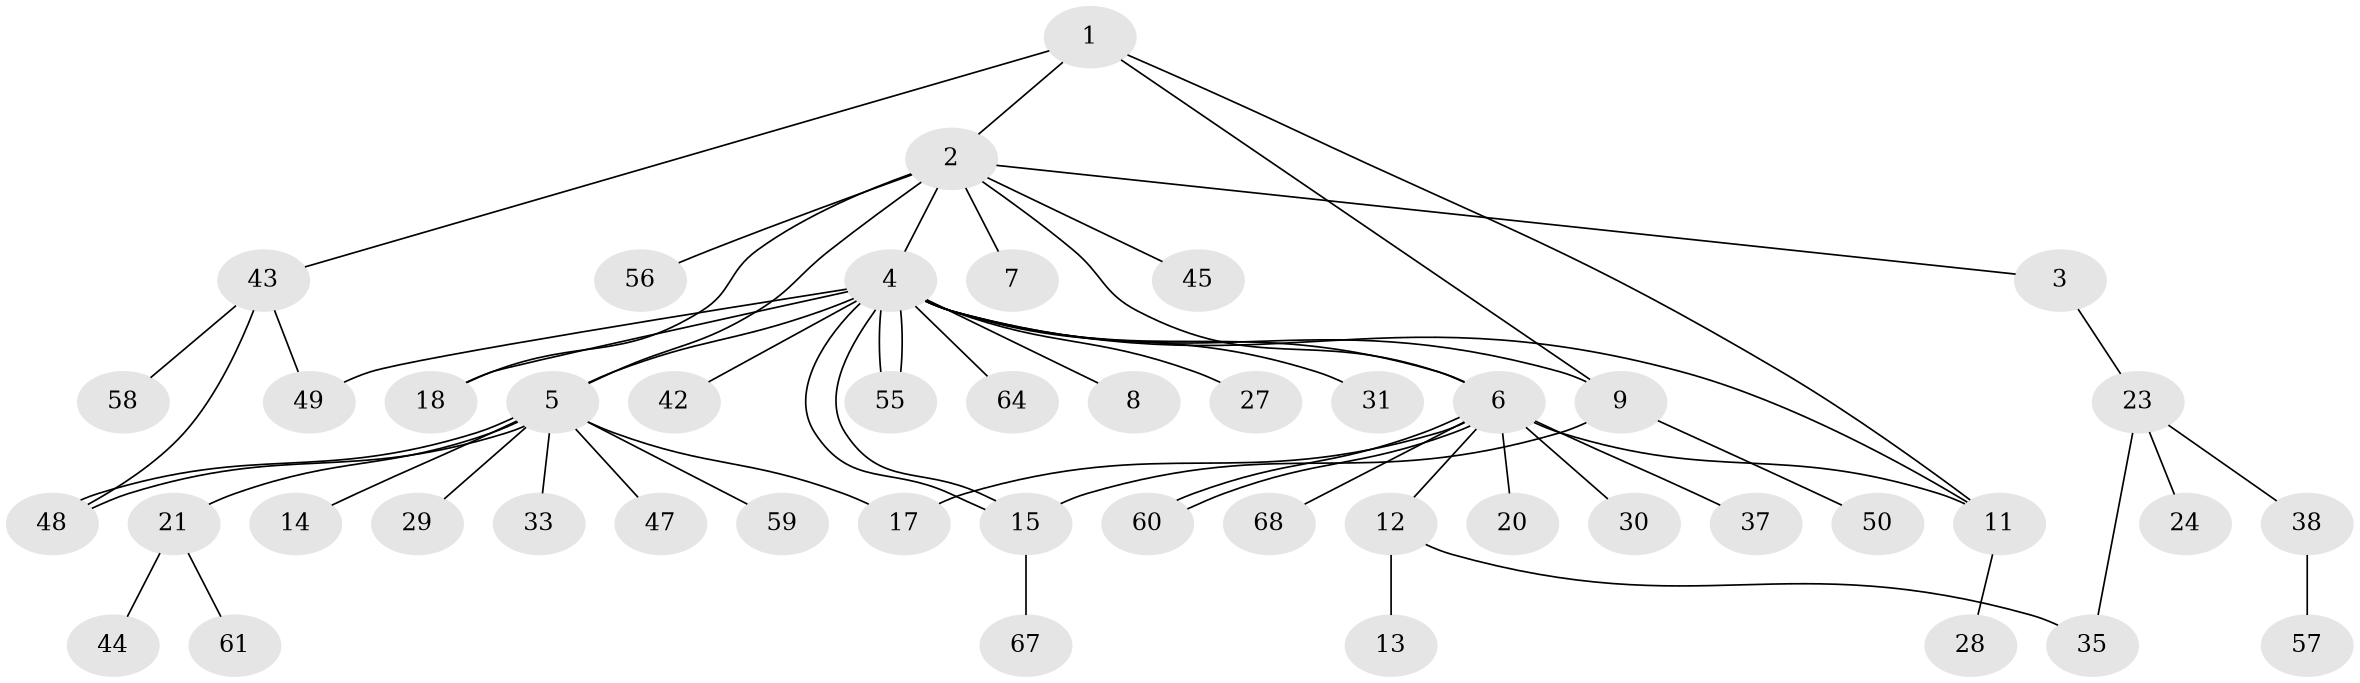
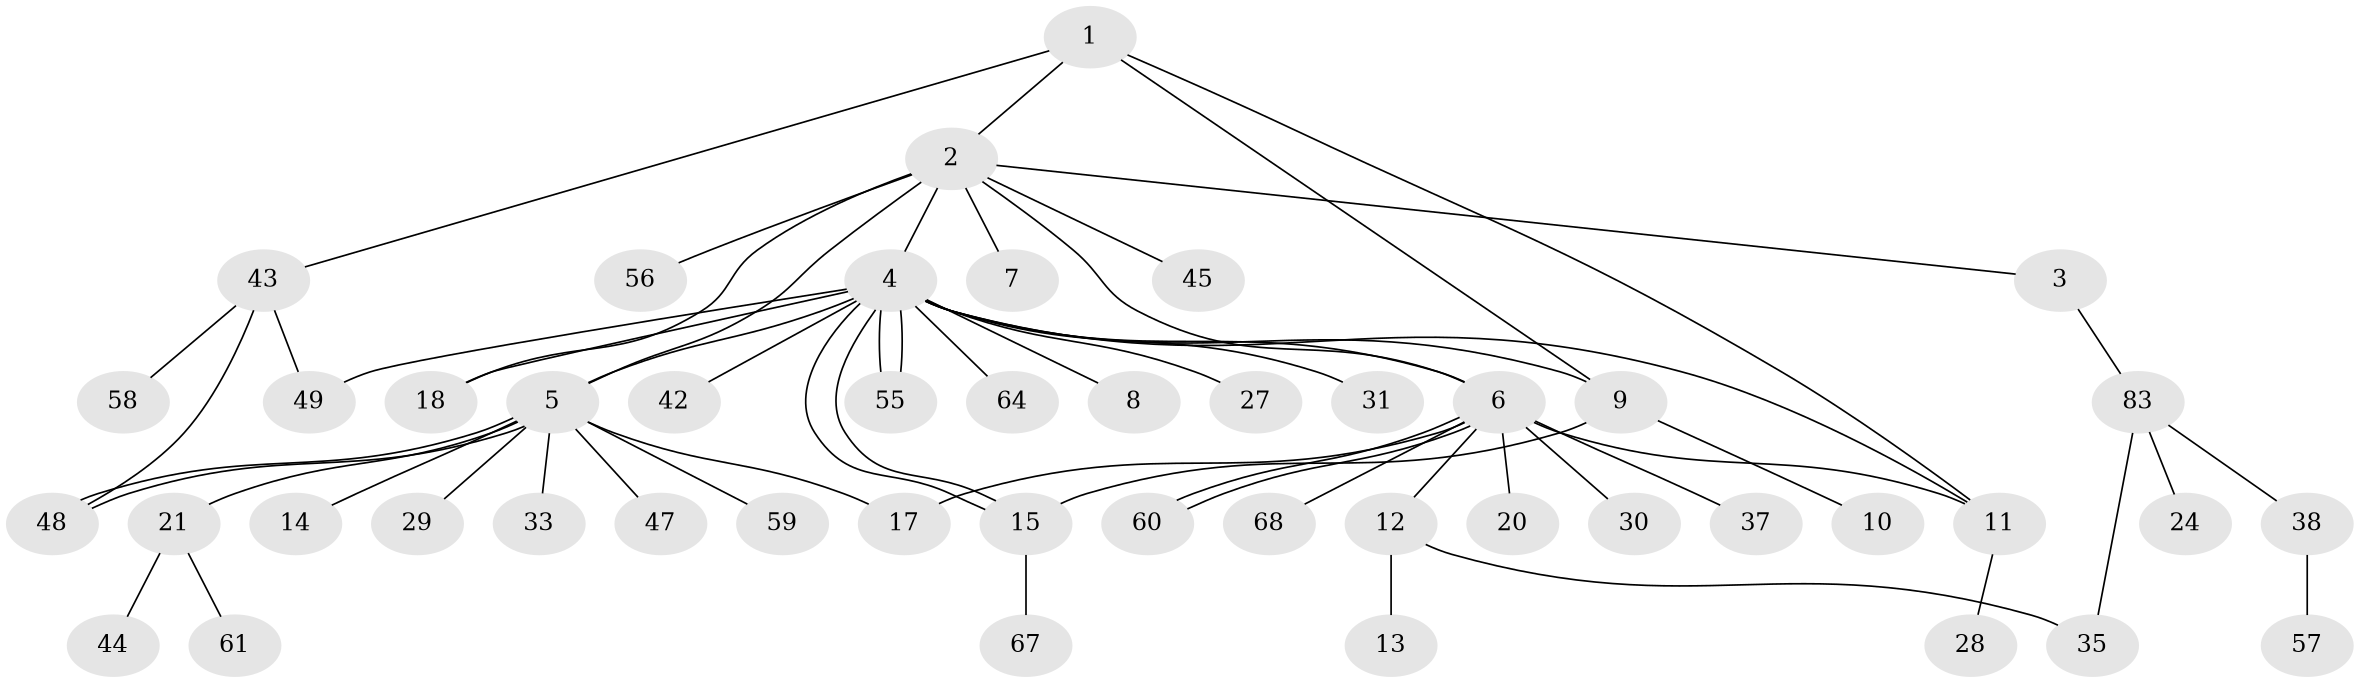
node "23": label "23" -> "83"
node "50": label "50" -> "10"
